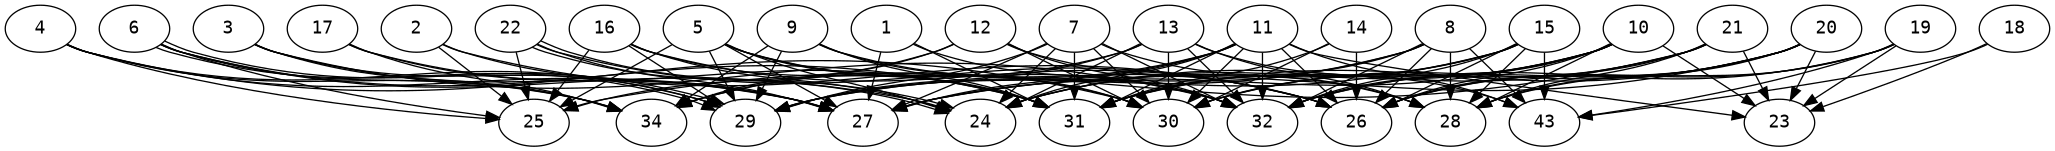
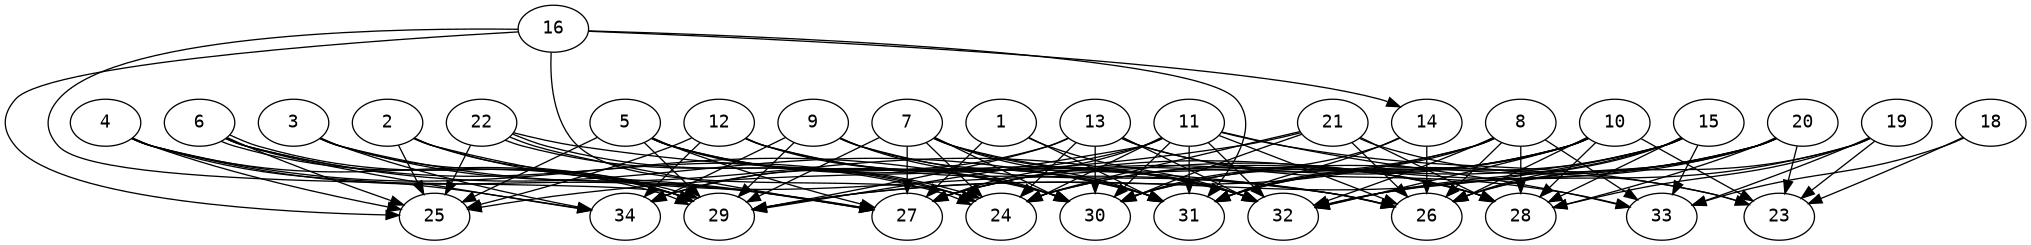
node "17": removed
edge "16" -> "26": now "16" -> "14"
node "43": label "43" -> "33"
edge "2" -> "29": added
